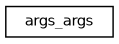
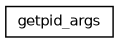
node "args_args": label "args_args" -> "getpid_args"
